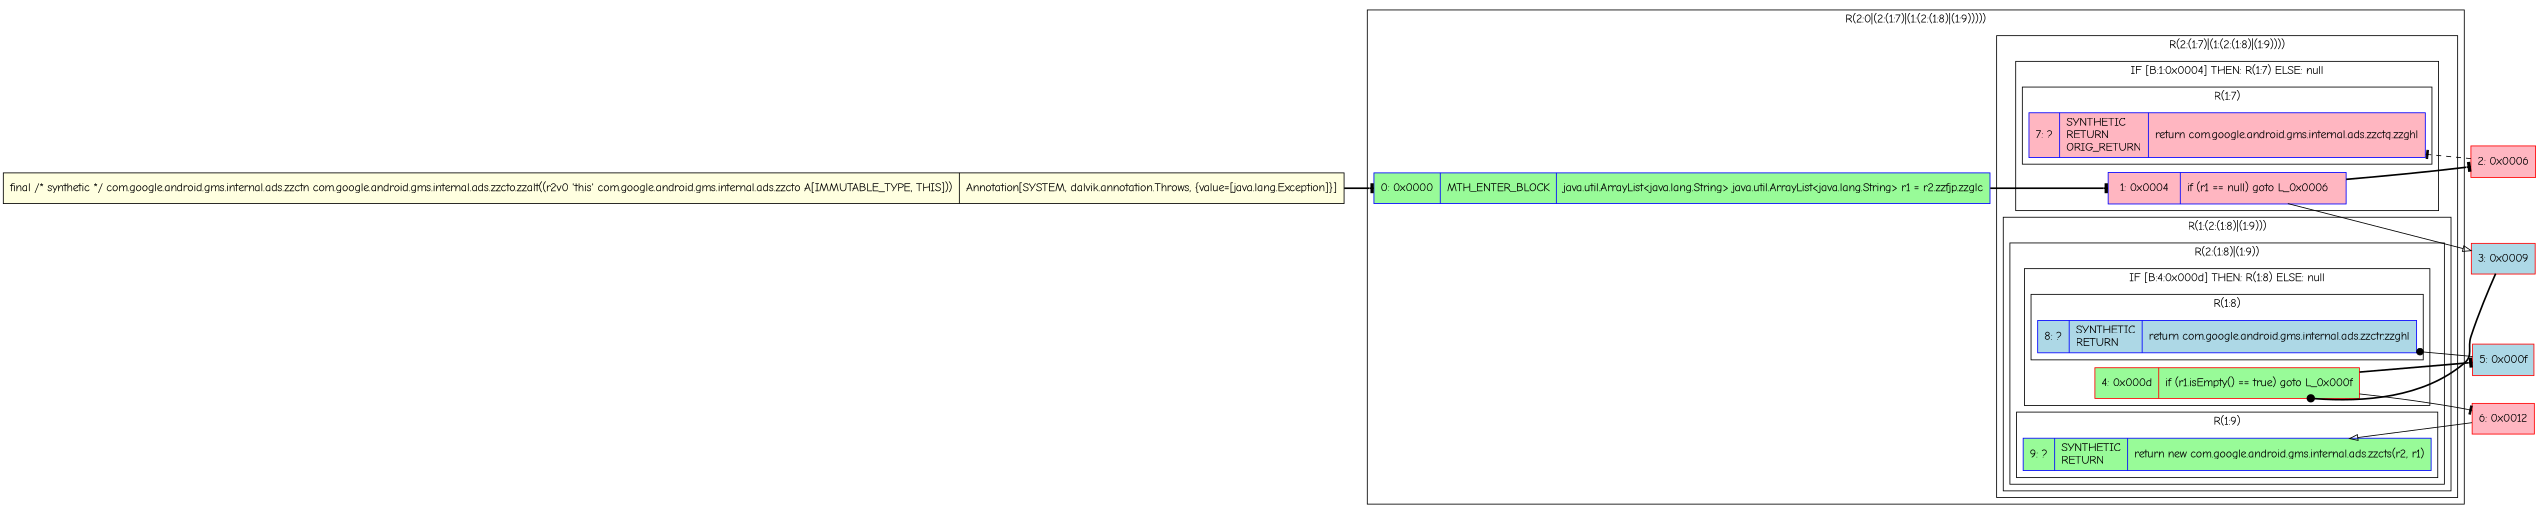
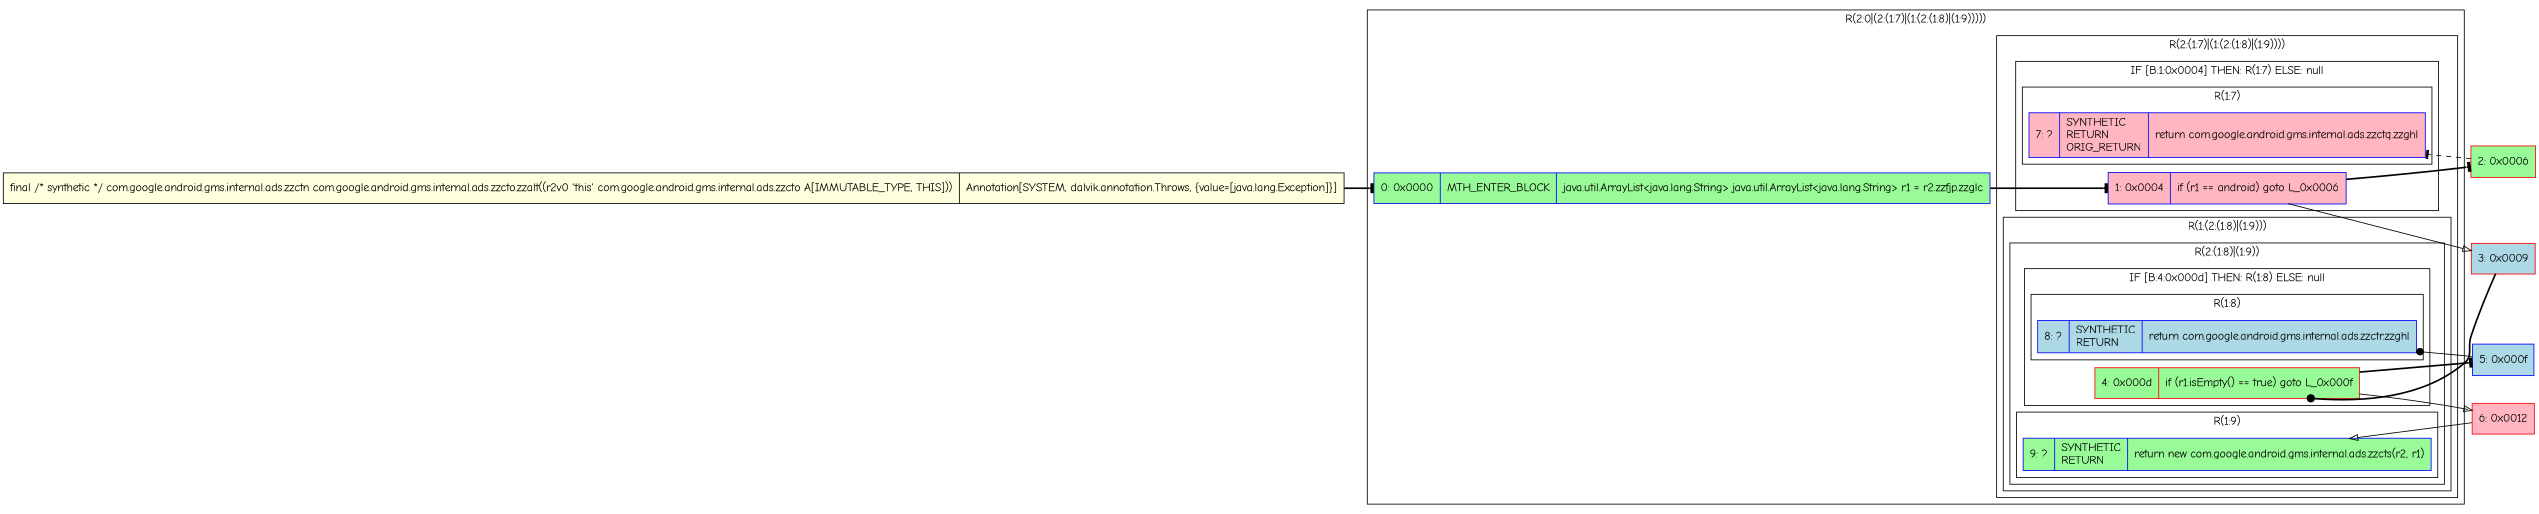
node "2: 0x0006": fillcolor lightpink -> palegreen
node "1: 0x0004": text "if (r1 == null) goto L_0x0006" -> "if (r1 == android) goto L_0x0006"
node "5: 0x000f": color red -> blue
edge "4: 0x000d" -> "6: 0x0012": arrowhead tee -> onormal
